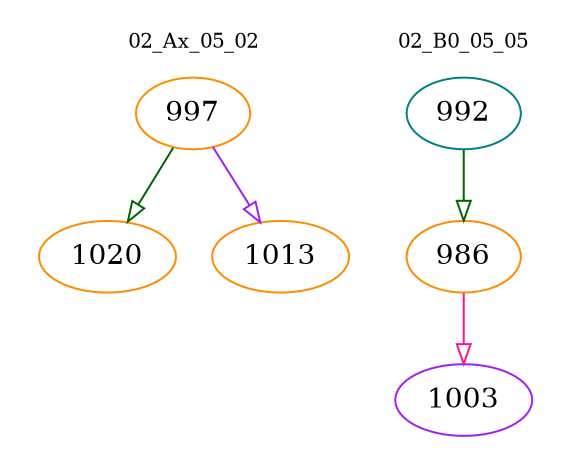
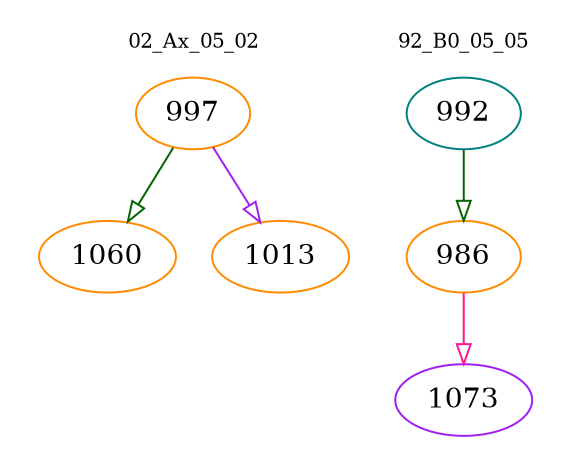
cluster "02_B0_05_05": label "02_B0_05_05" -> "92_B0_05_05"
node "1020": label "1020" -> "1060"
node "1003": label "1003" -> "1073"
